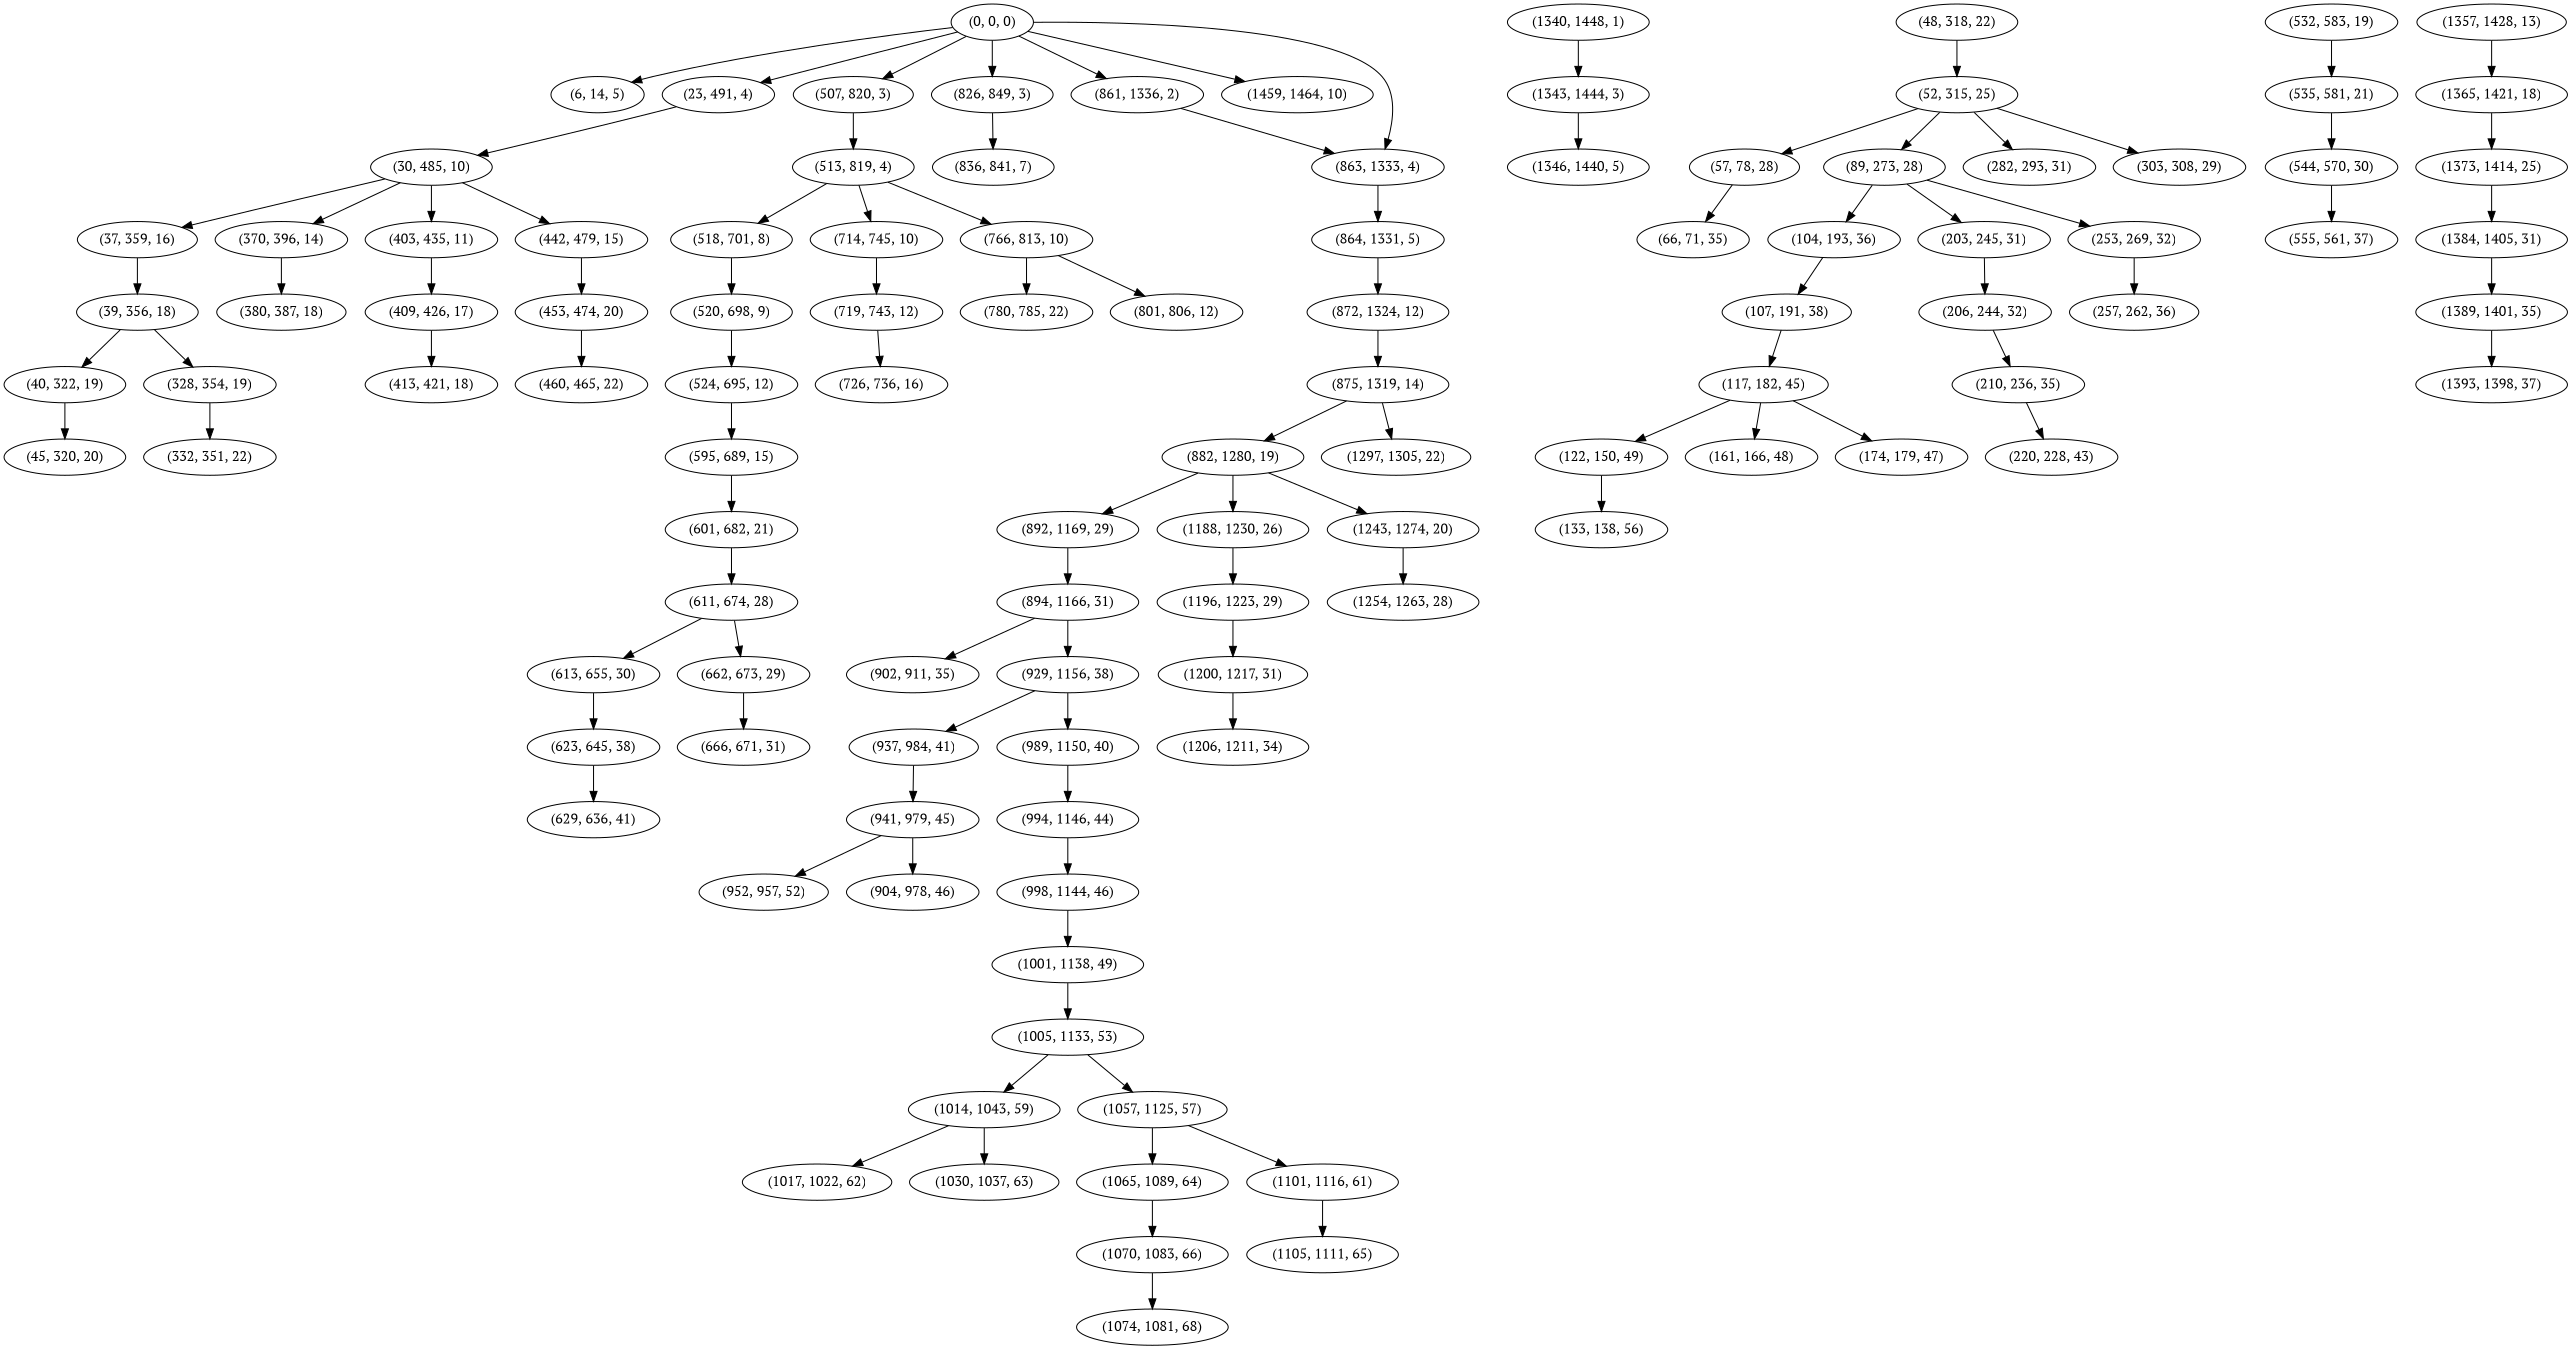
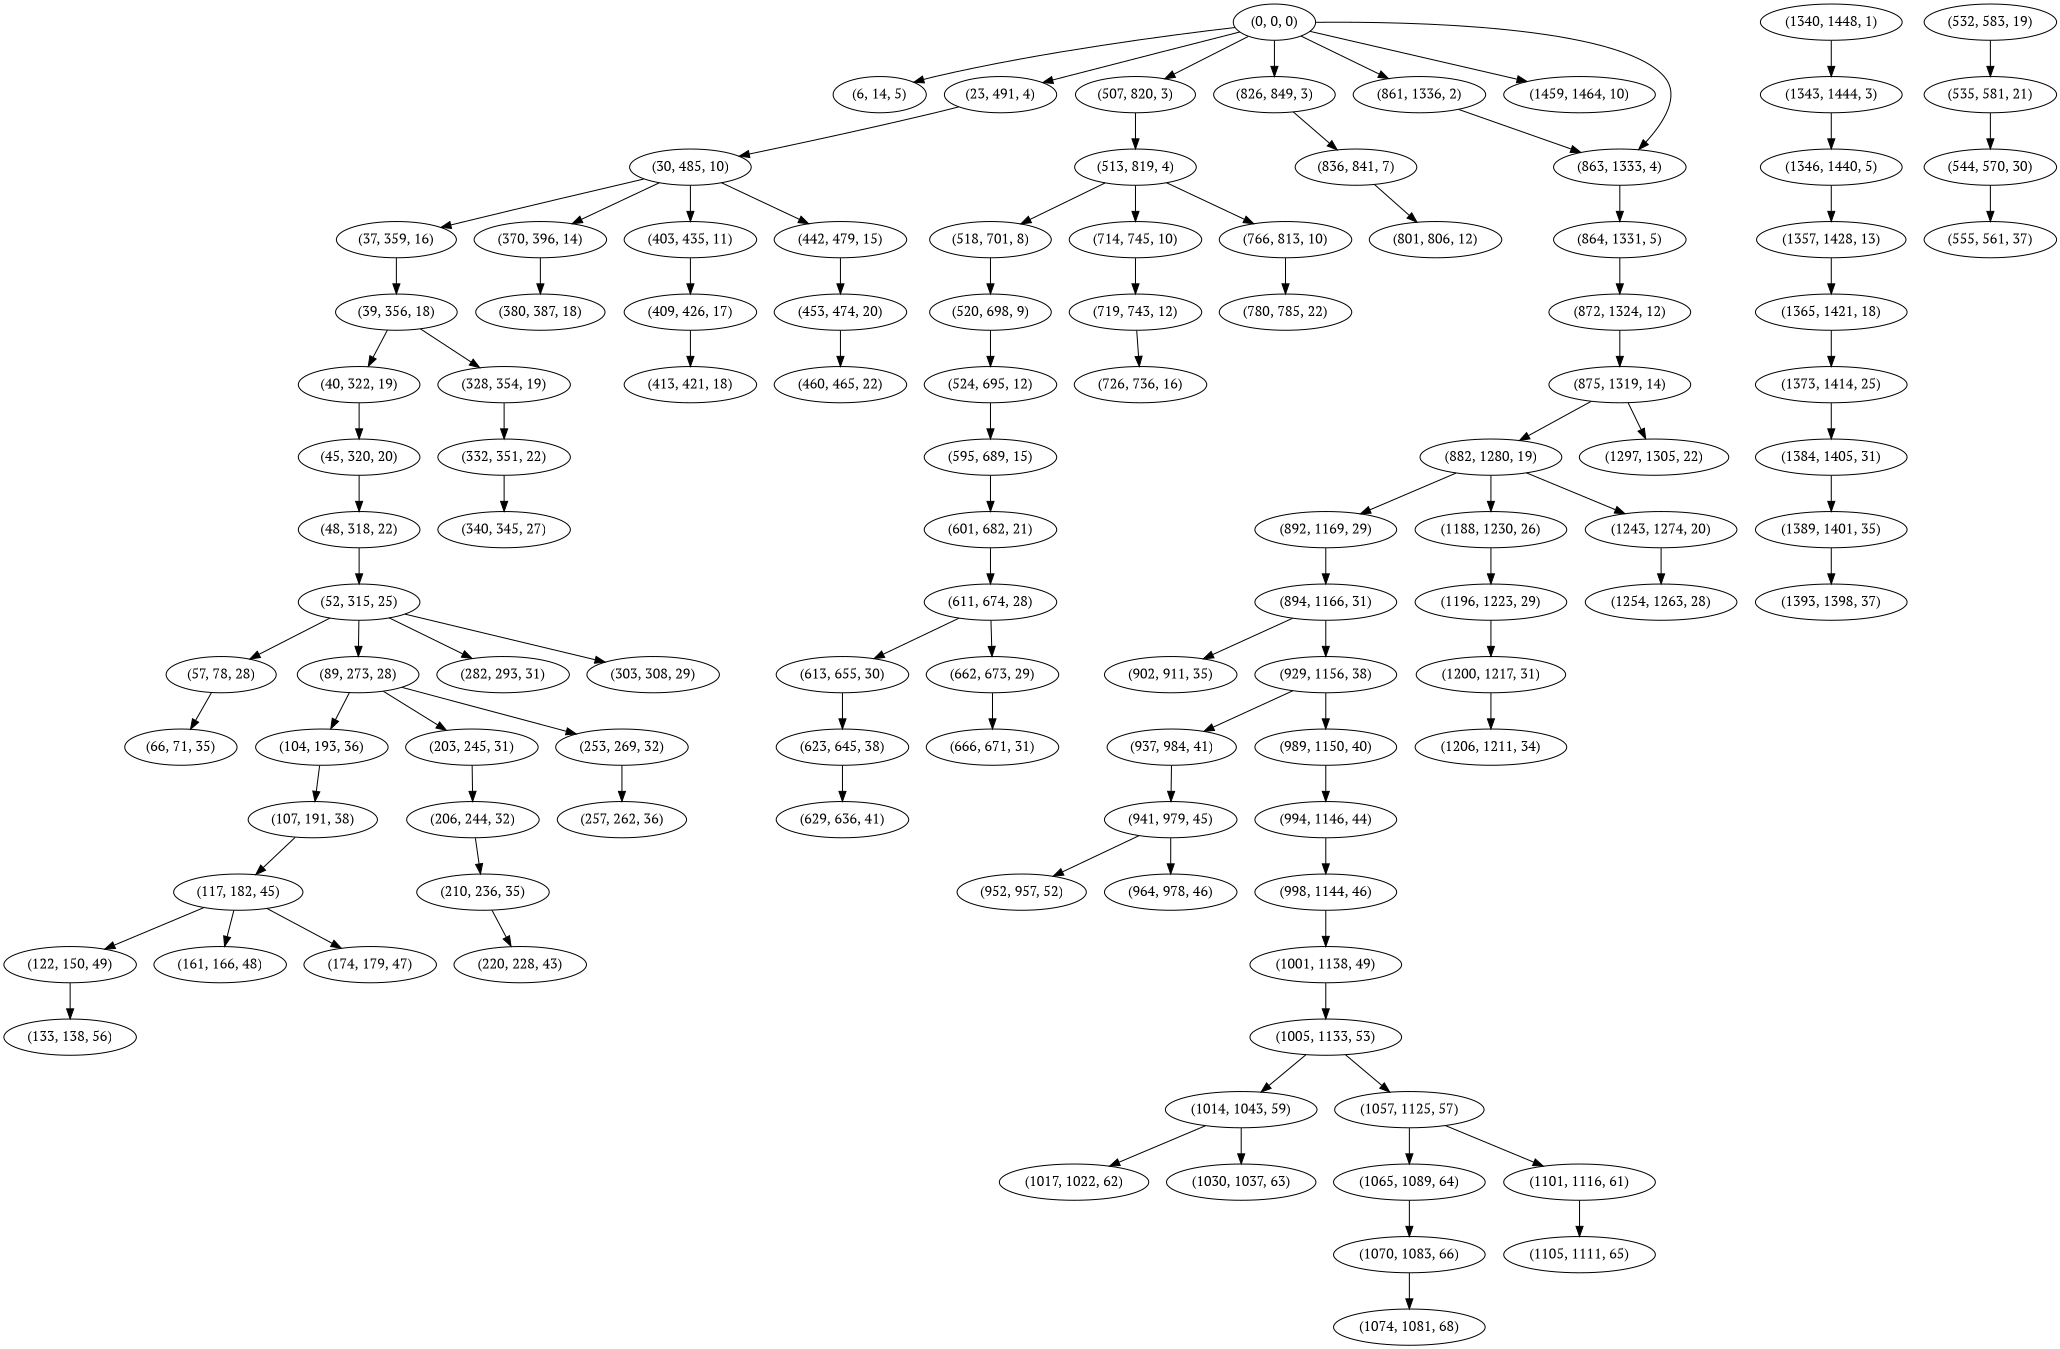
edge "(1346, 1440, 5)" -> "(1357, 1428, 13)": added
edge "(766, 813, 10)" -> "(801, 806, 12)": now "(836, 841, 7)" -> "(801, 806, 12)"
edge "(45, 320, 20)" -> "(48, 318, 22)": added
node "(340, 345, 27)": added
node "(904, 978, 46)": label "(904, 978, 46)" -> "(964, 978, 46)"
